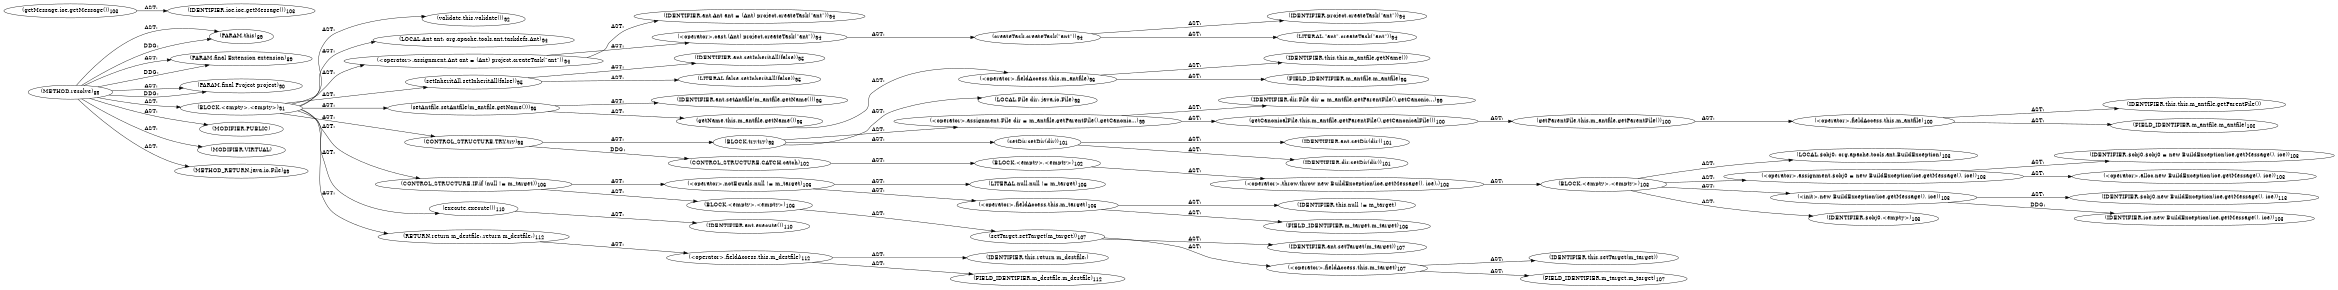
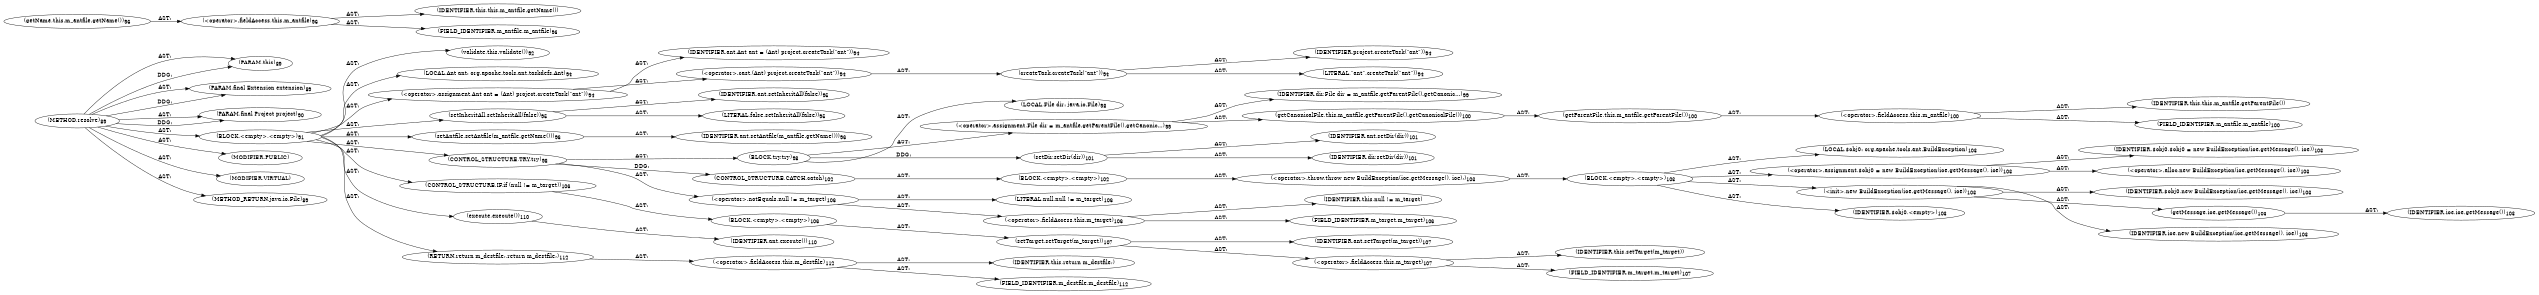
edge "(setAntfile,setAntfile(m_antfile.getName()))" -> "(getName,this.m_antfile.getName())": removed, label "AST:"
edge "(BLOCK,try,try)" -> "(setDir,setDir(dir))": label "AST: " -> "DDG: "
edge "(CONTROL_STRUCTURE,IF,if (null != m_target))" -> "(<operator>.notEquals,null != m_target)": now "(CONTROL_STRUCTURE,TRY,try)" -> "(<operator>.notEquals,null != m_target)"
node "(IDENTIFIER,$obj0,new BuildException(ioe.getMessage(), ioe))": text "113" -> "103"
edge "(<init>,new BuildException(ioe.getMessage(), ioe))" -> "(getMessage,ioe.getMessage())": added, label "AST:"
edge "(<init>,new BuildException(ioe.getMessage(), ioe))" -> "(IDENTIFIER,ioe,new BuildException(ioe.getMessage(), ioe))": label "DDG: " -> "AST: "
